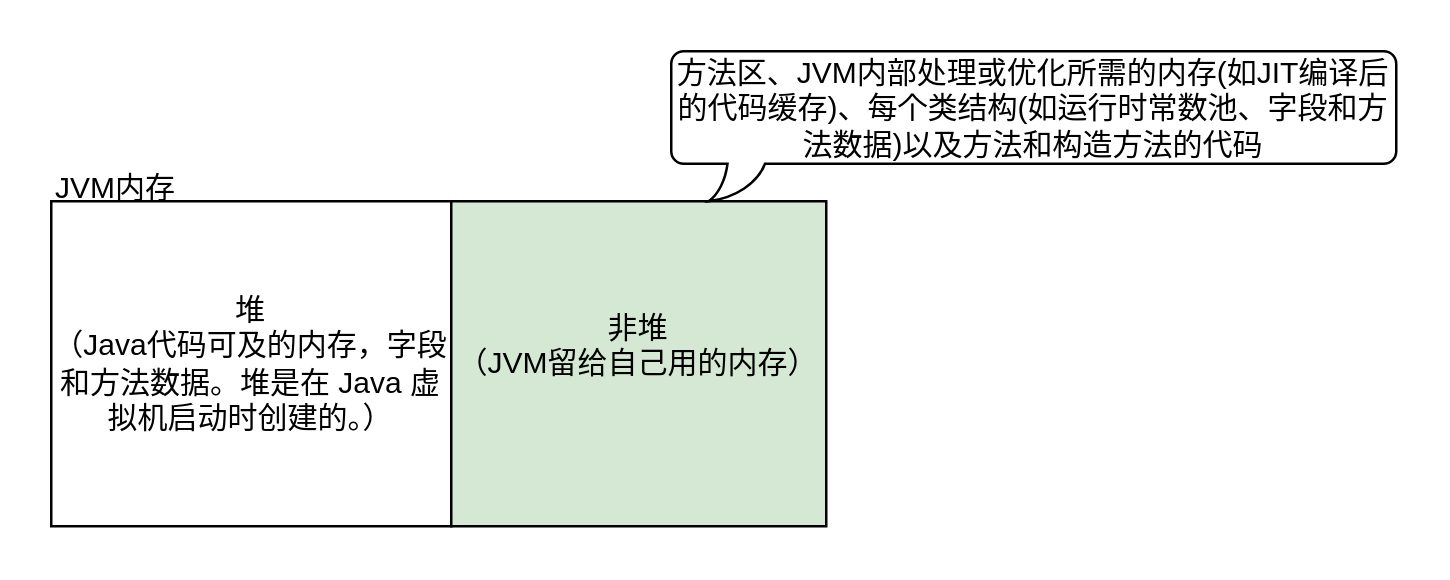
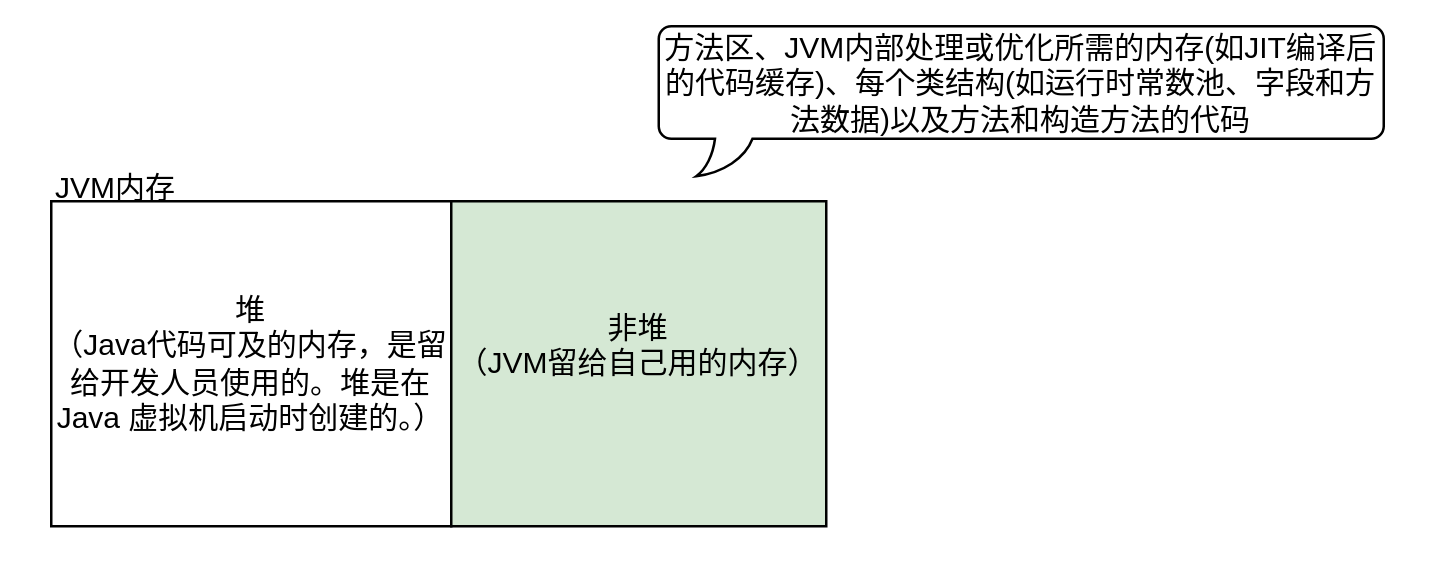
node "方法区、JVM内部处理或优化所需的内存(如JIT编译后的代码缓存)、每个类结构(如运行时常数池、字段和方法数据)以及方法和构造方法的代码": moved (1034, 126) -> (1021, 101)
node "堆 （Java代码可及的内存，字段和方法数据。堆是在 Java 虚拟机启动时创建的。）": label "堆 （Java代码可及的内存，字段和方法数据。堆是在 Java 虚拟机启动时创建的。）" -> "堆 （Java代码可及的内存，是留给开发人员使用的。堆是在 Java 虚拟机启动时创建的。）"
